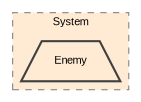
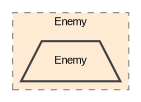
cluster "System": label "System" -> "Enemy"
